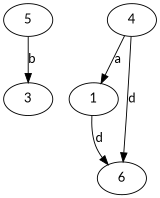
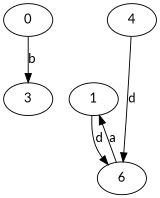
node "5": label "5" -> "0"
edge "4" -> "1": now "6" -> "1"
